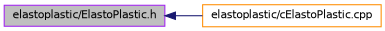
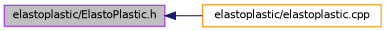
node "elastoplastic/cElastoPlastic.cpp": label "elastoplastic/cElastoPlastic.cpp" -> "elastoplastic/elastoplastic.cpp"
